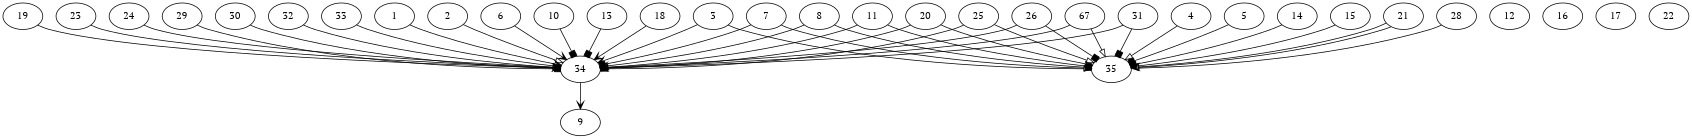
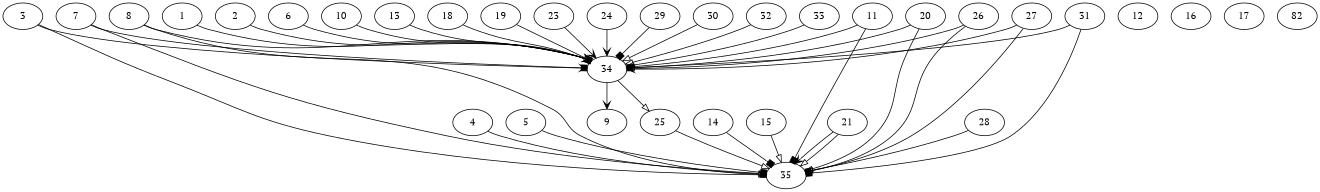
node "67": label "67" -> "27"
node "22": label "22" -> "82"
edge "25" -> "34": reversed
